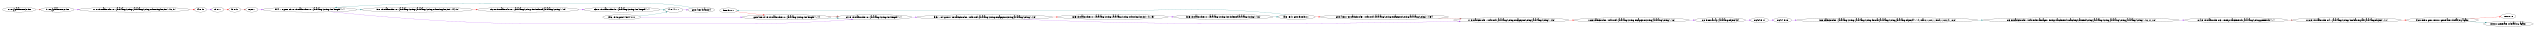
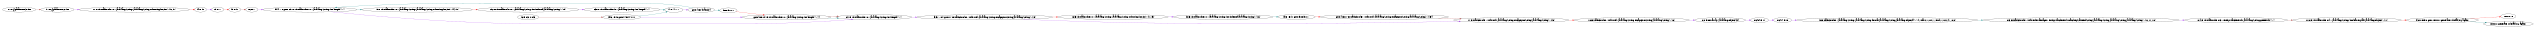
edge "if i8 != i1 goto i5 = i5 + 1" -> "i5 = i5 + 1": now "goto [?= (branch)]" -> "i5 = i5 + 1"
node "i6 = $i2 + $i3": added
